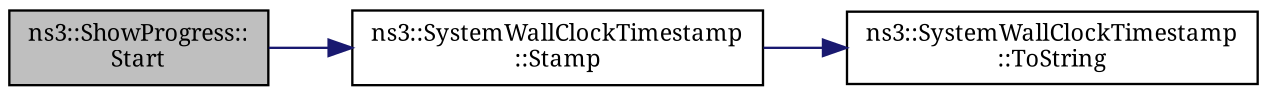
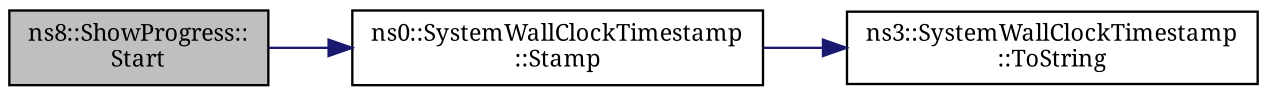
node "ns3::ShowProgress:: Start": label "ns3::ShowProgress:: Start" -> "ns8::ShowProgress:: Start"
node "ns3::SystemWallClockTimestamp ::Stamp": label "ns3::SystemWallClockTimestamp ::Stamp" -> "ns0::SystemWallClockTimestamp ::Stamp"
